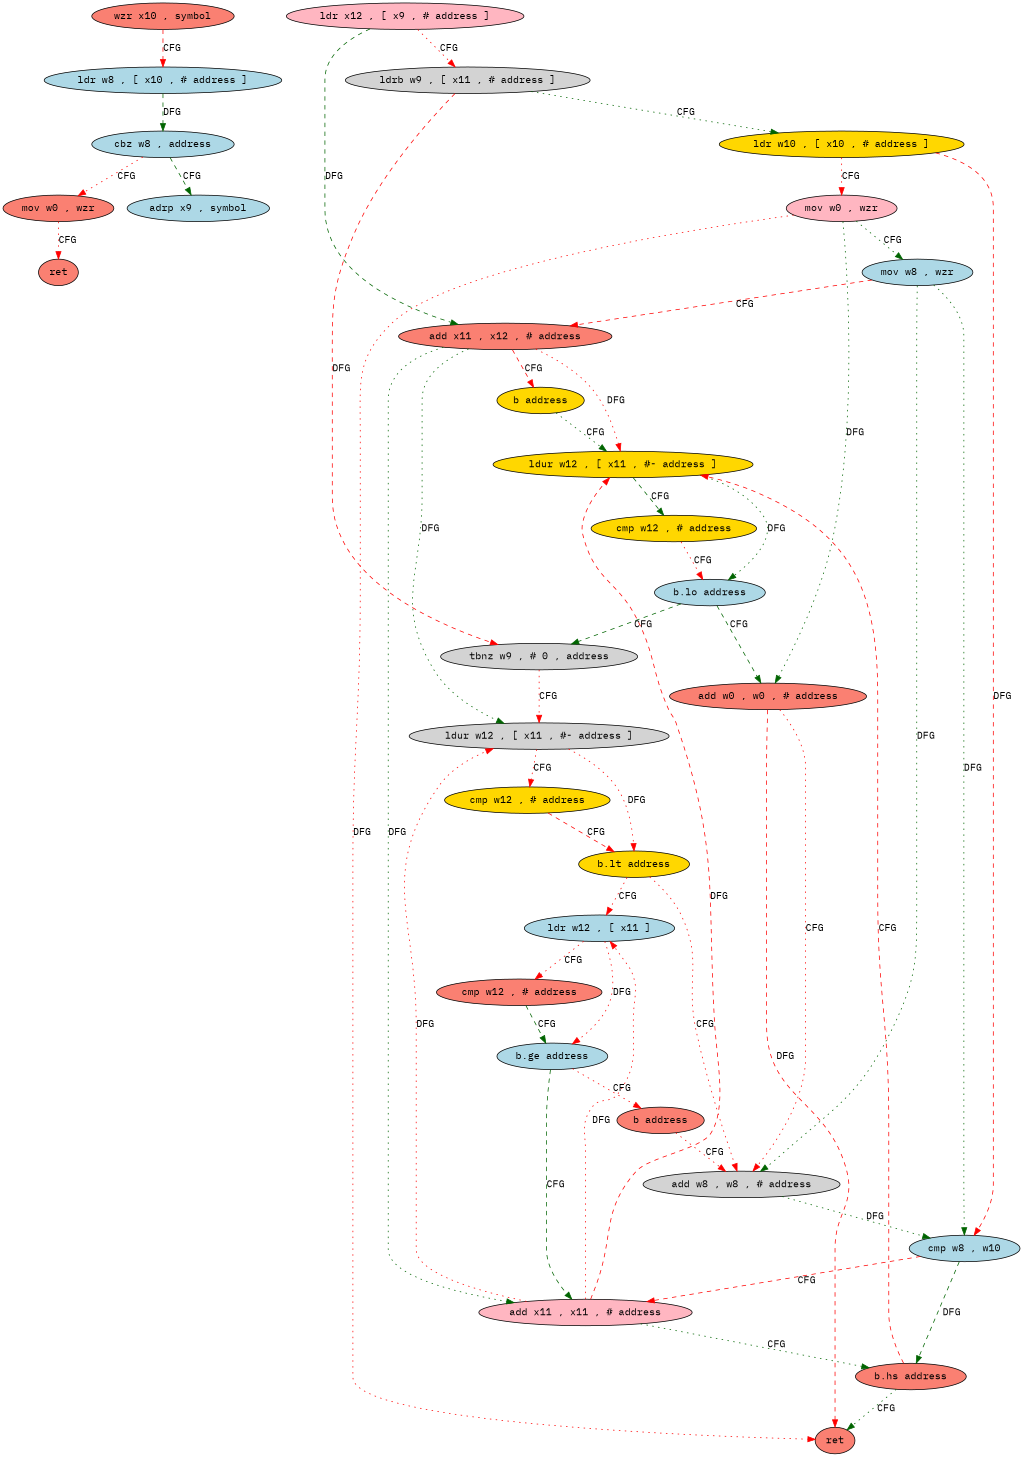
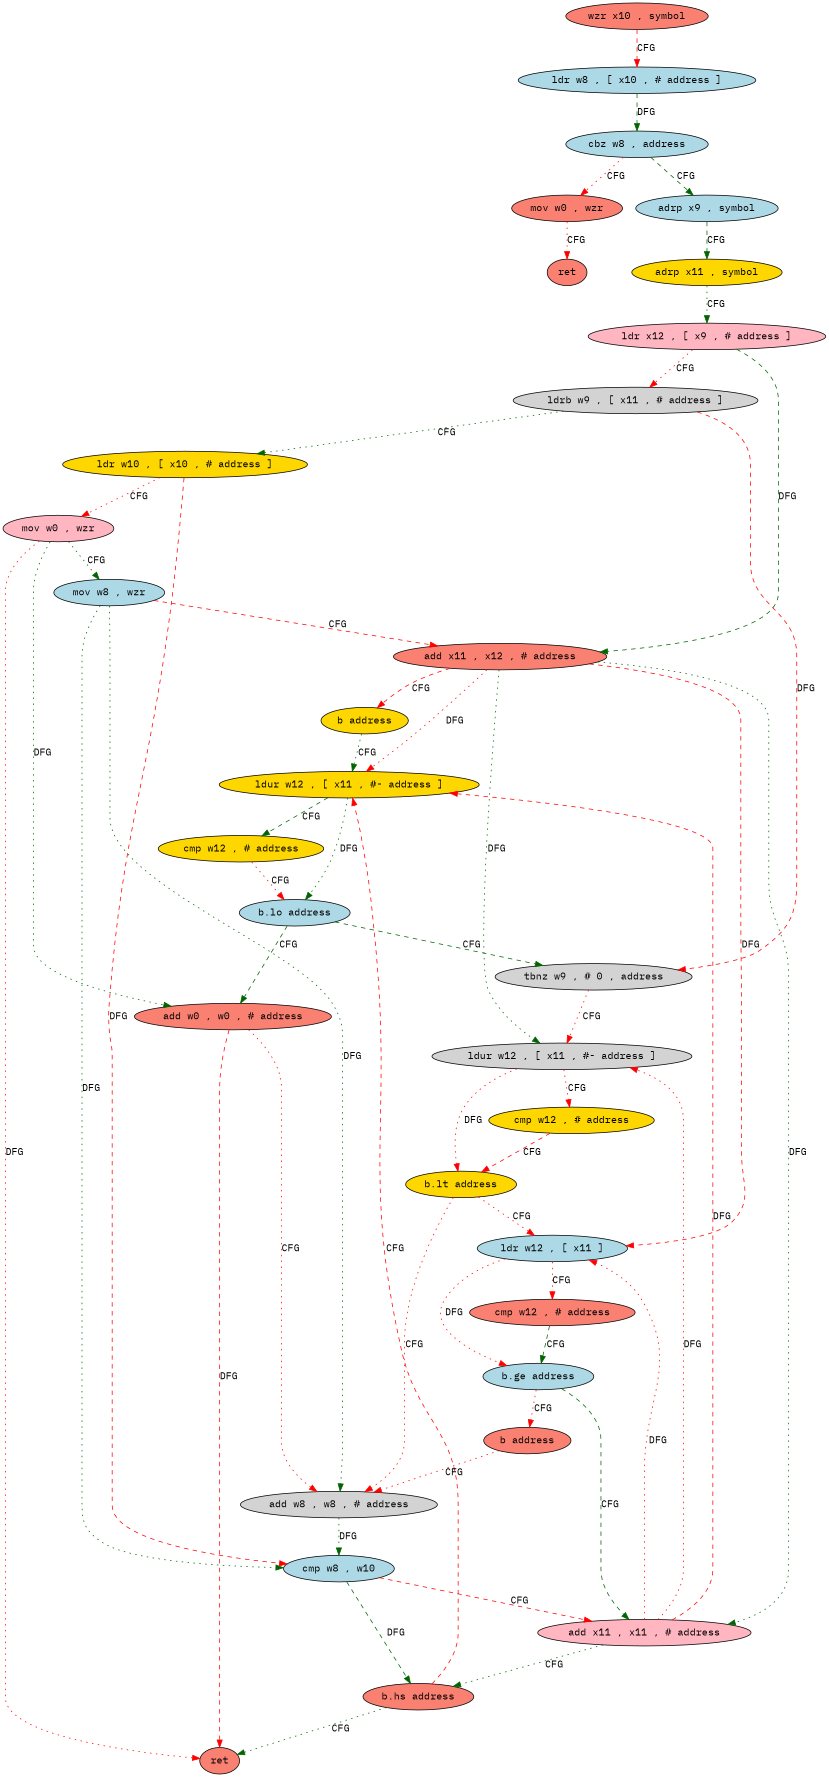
node "adrp x11 , symbol": added
edge "add x11 , x12 , # address" -> "ldr w12 , [ x11 ]": added, label "DFG"
